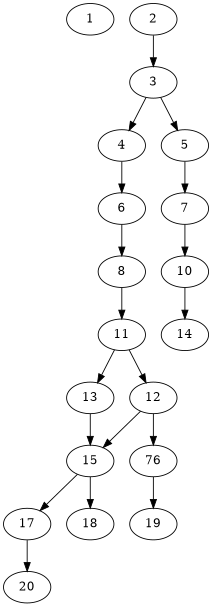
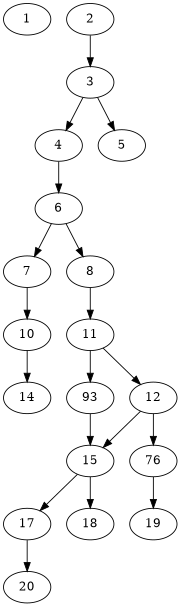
edge "5" -> "7": now "6" -> "7"
node "13": label "13" -> "93"
